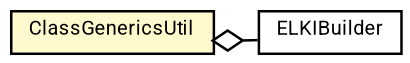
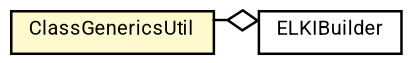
edge "ELKIBuilder" -> "ClassGenericsUtil": reversed
